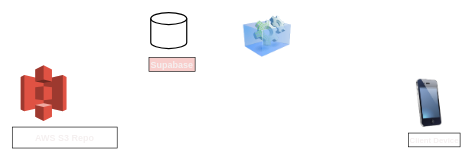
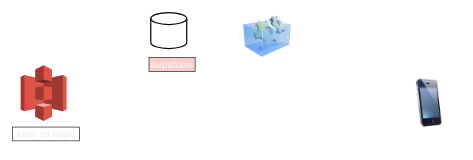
node "AWS S3 Repo": size 105x21 -> 67x14
node "Client Device": removed
